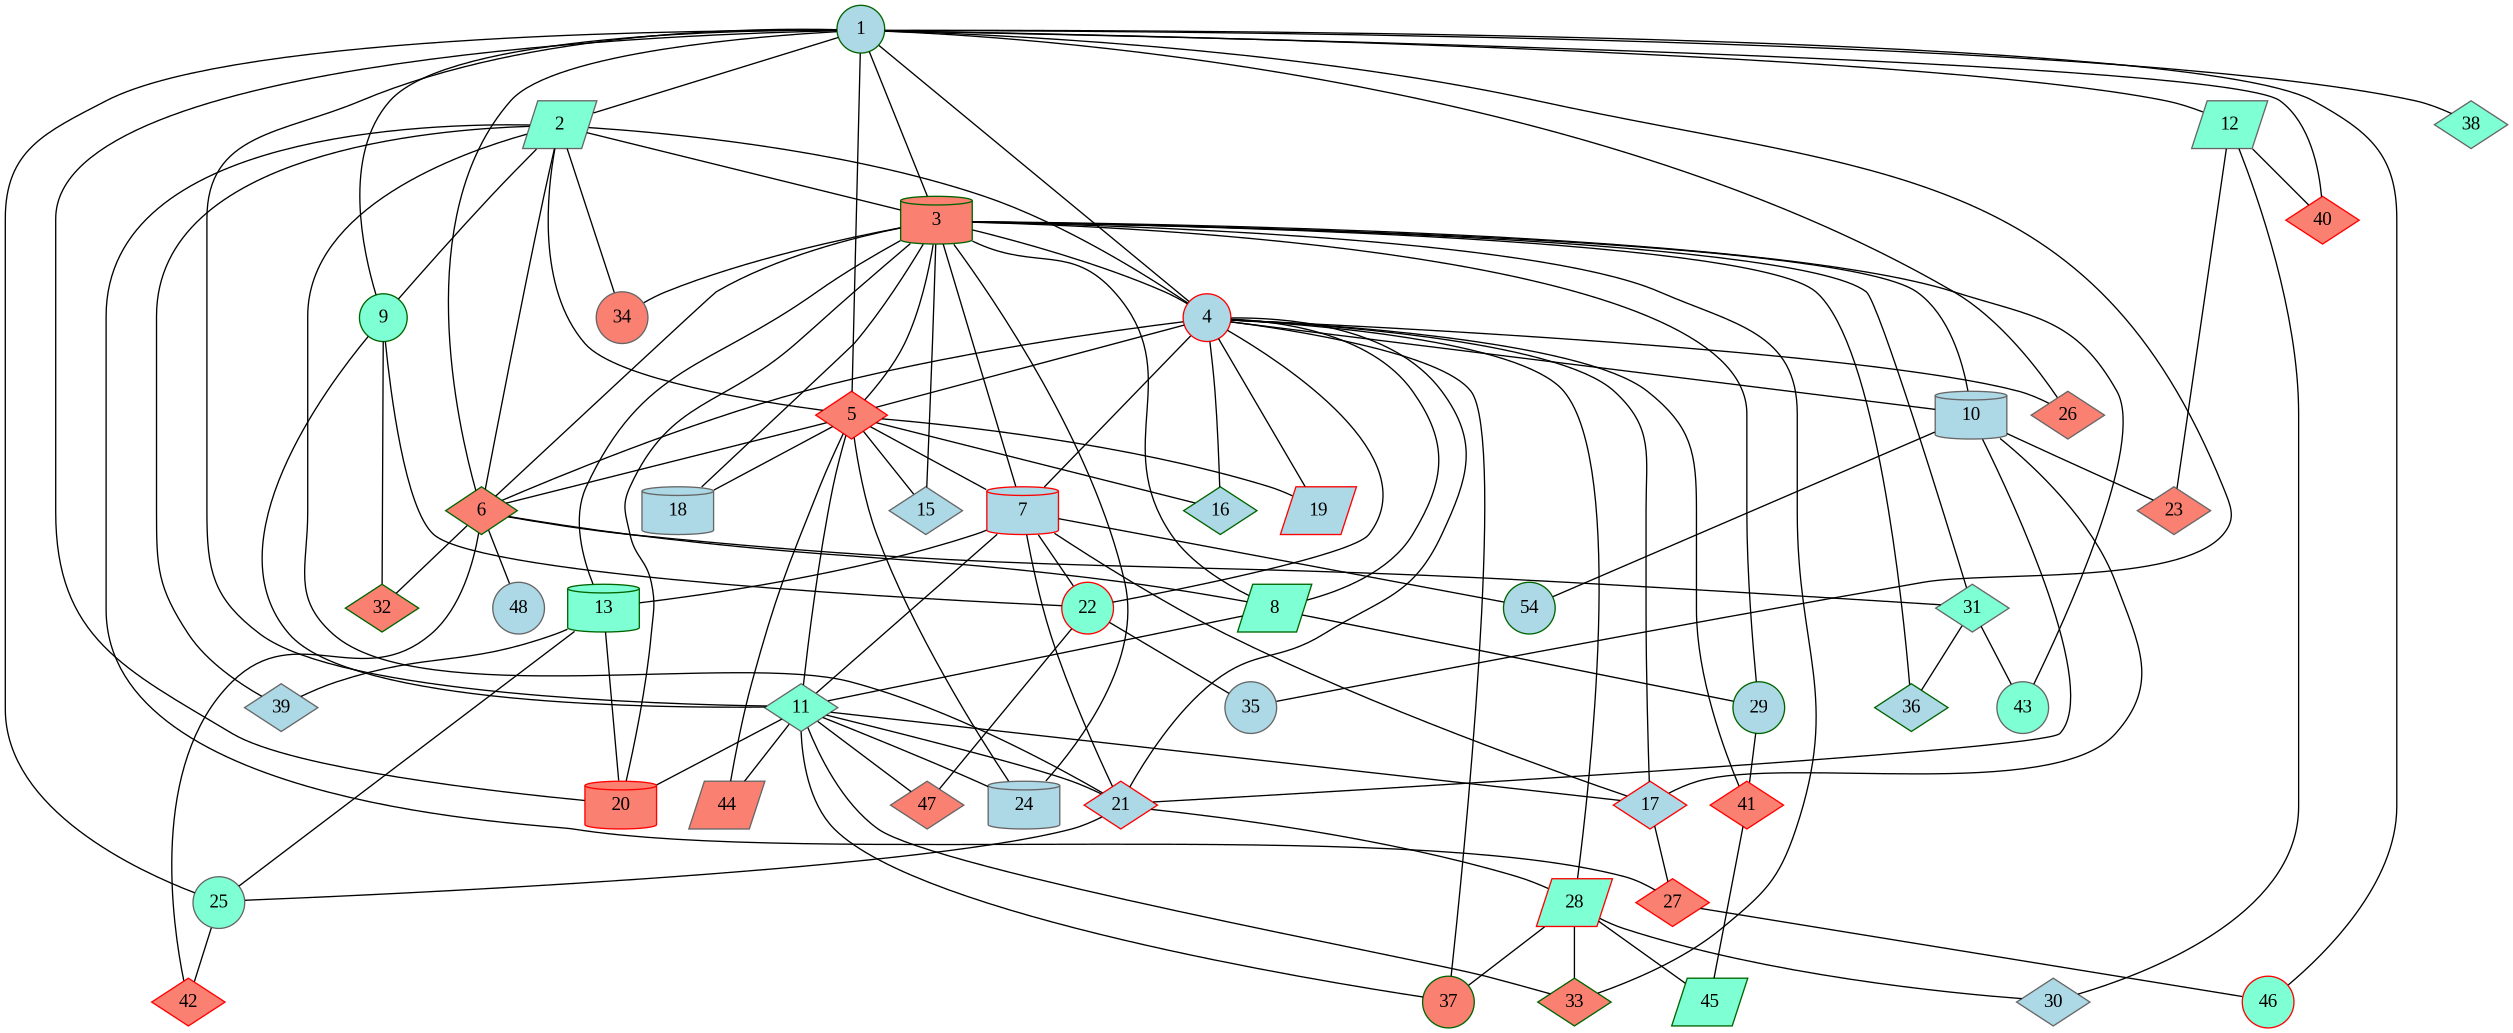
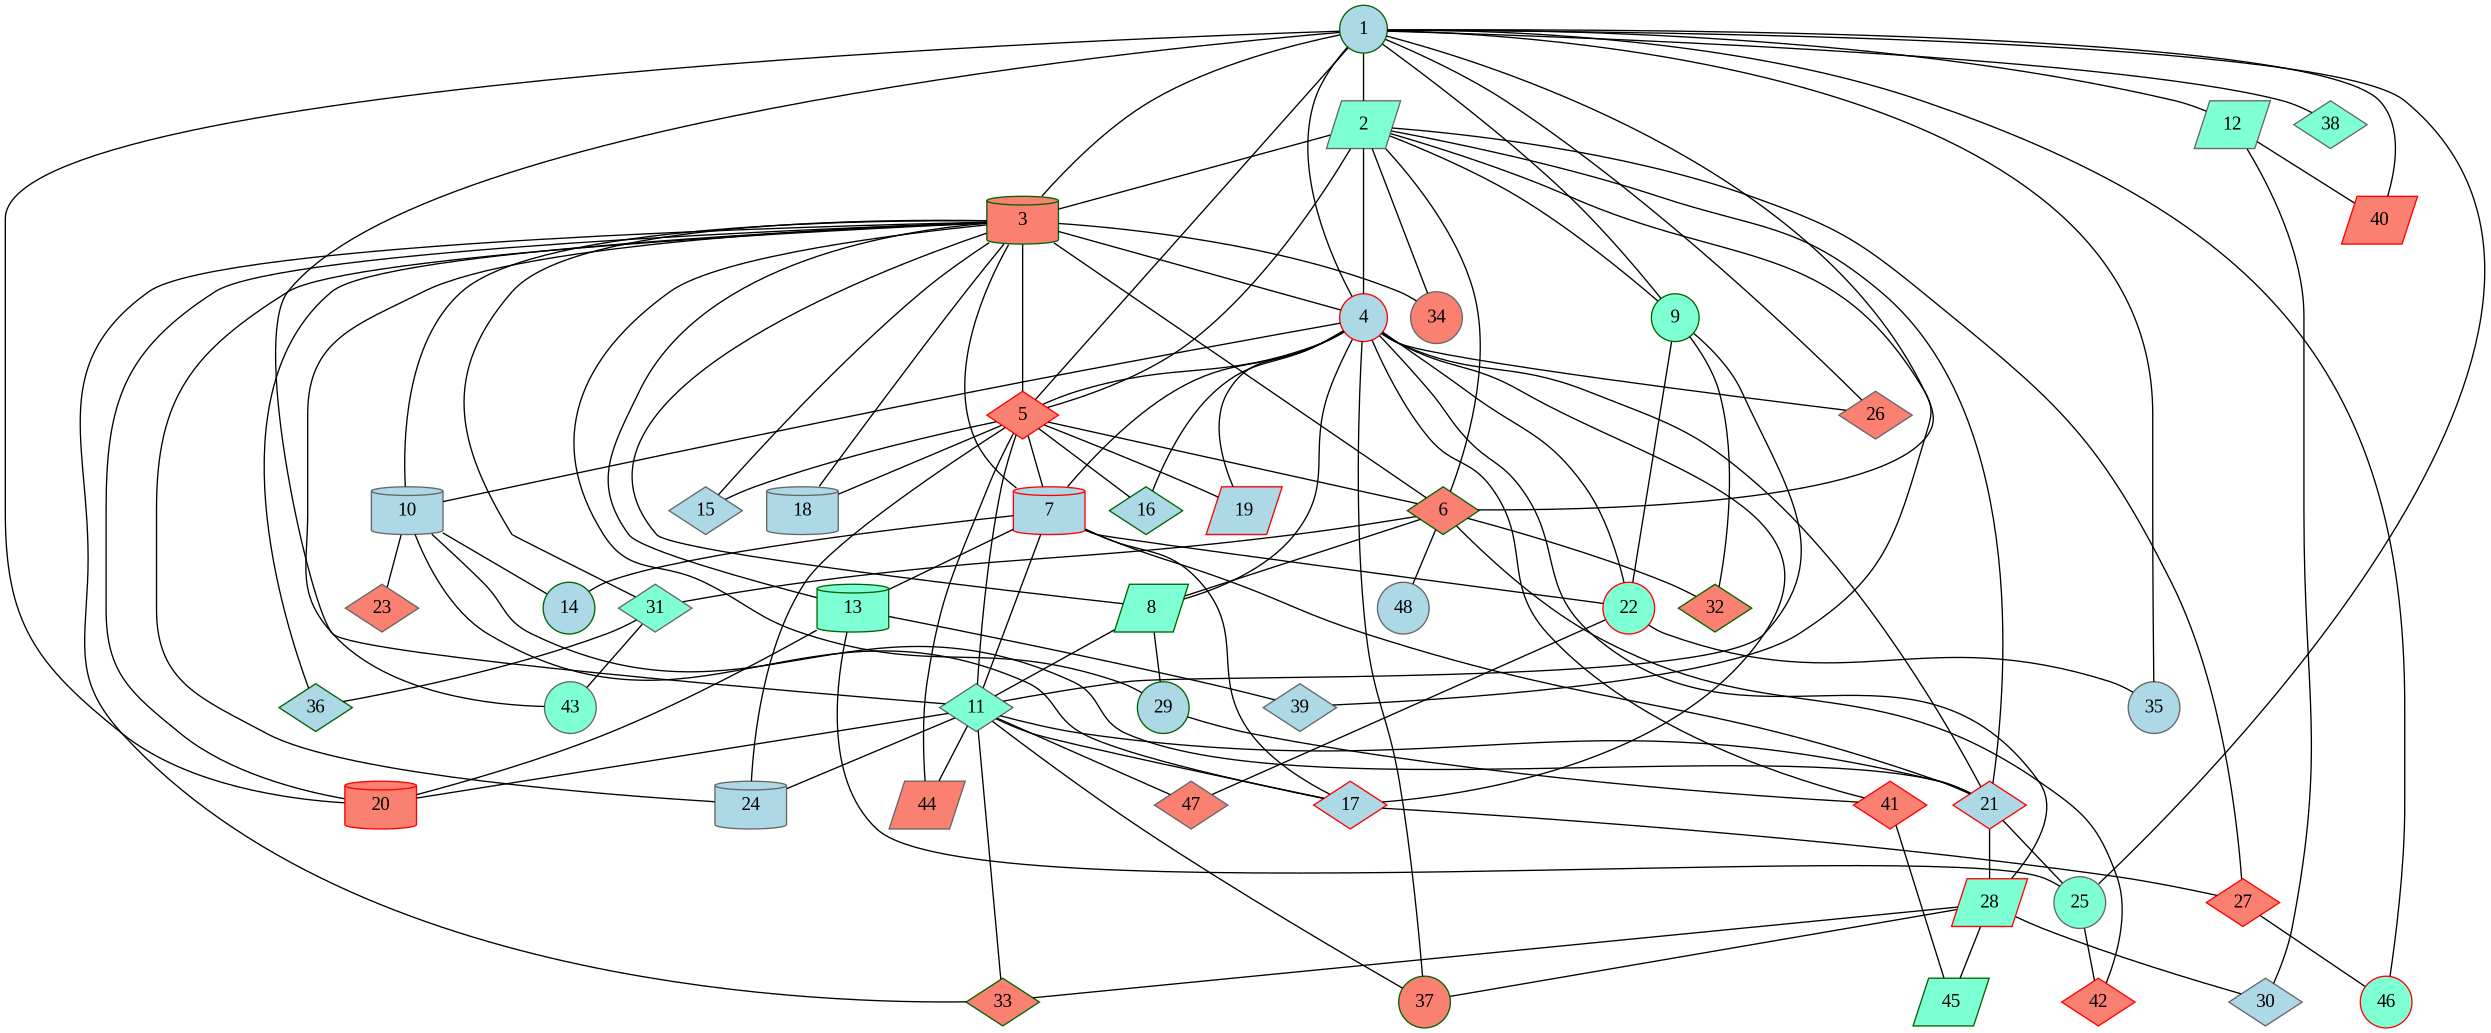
node "40": shape diamond -> parallelogram
edge "12" -- "23": removed
edge "4" -- "6": removed
node "54": label "54" -> "14"
